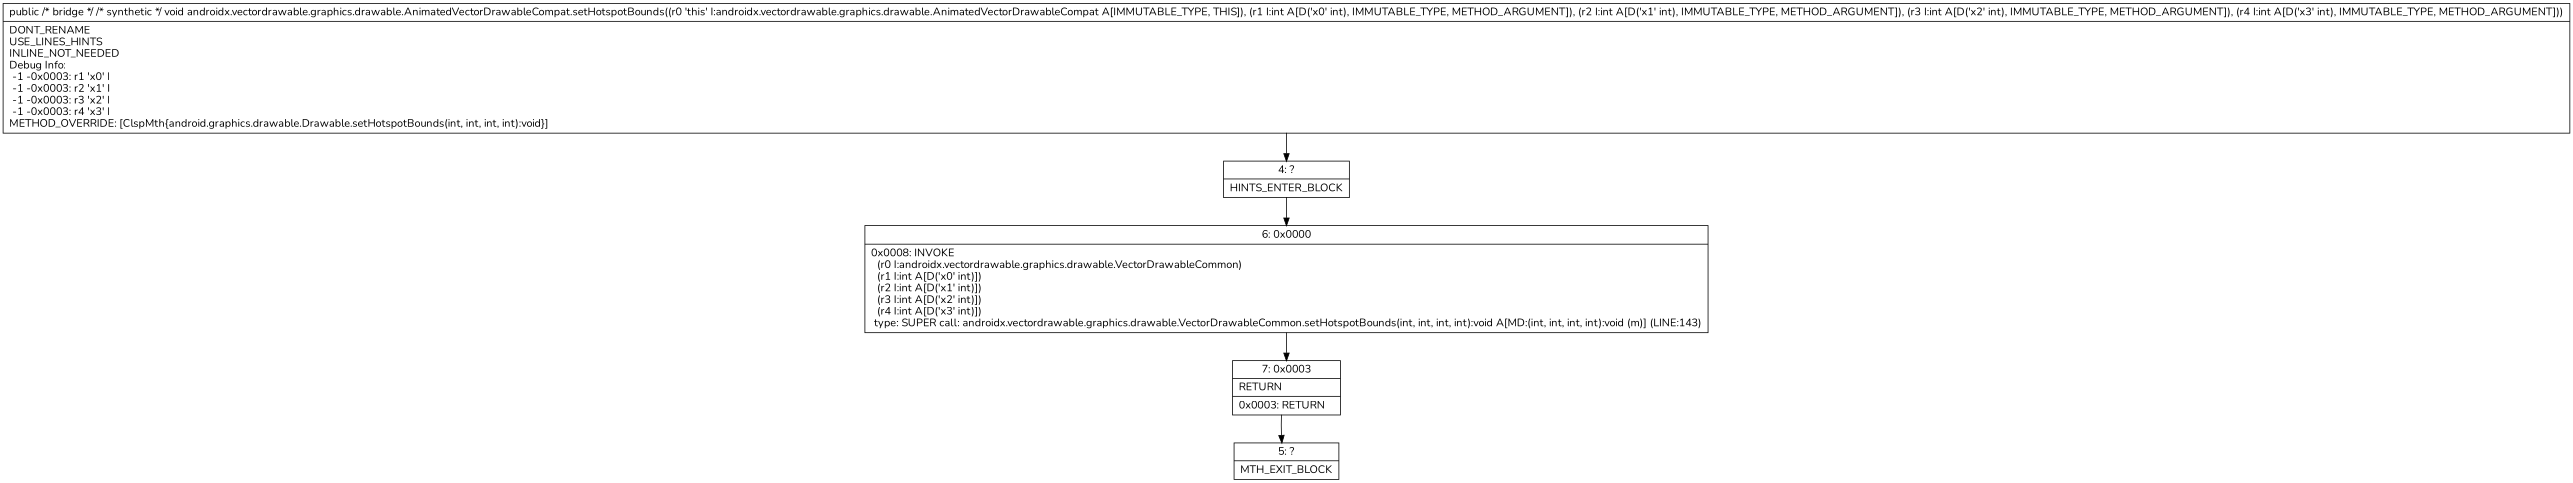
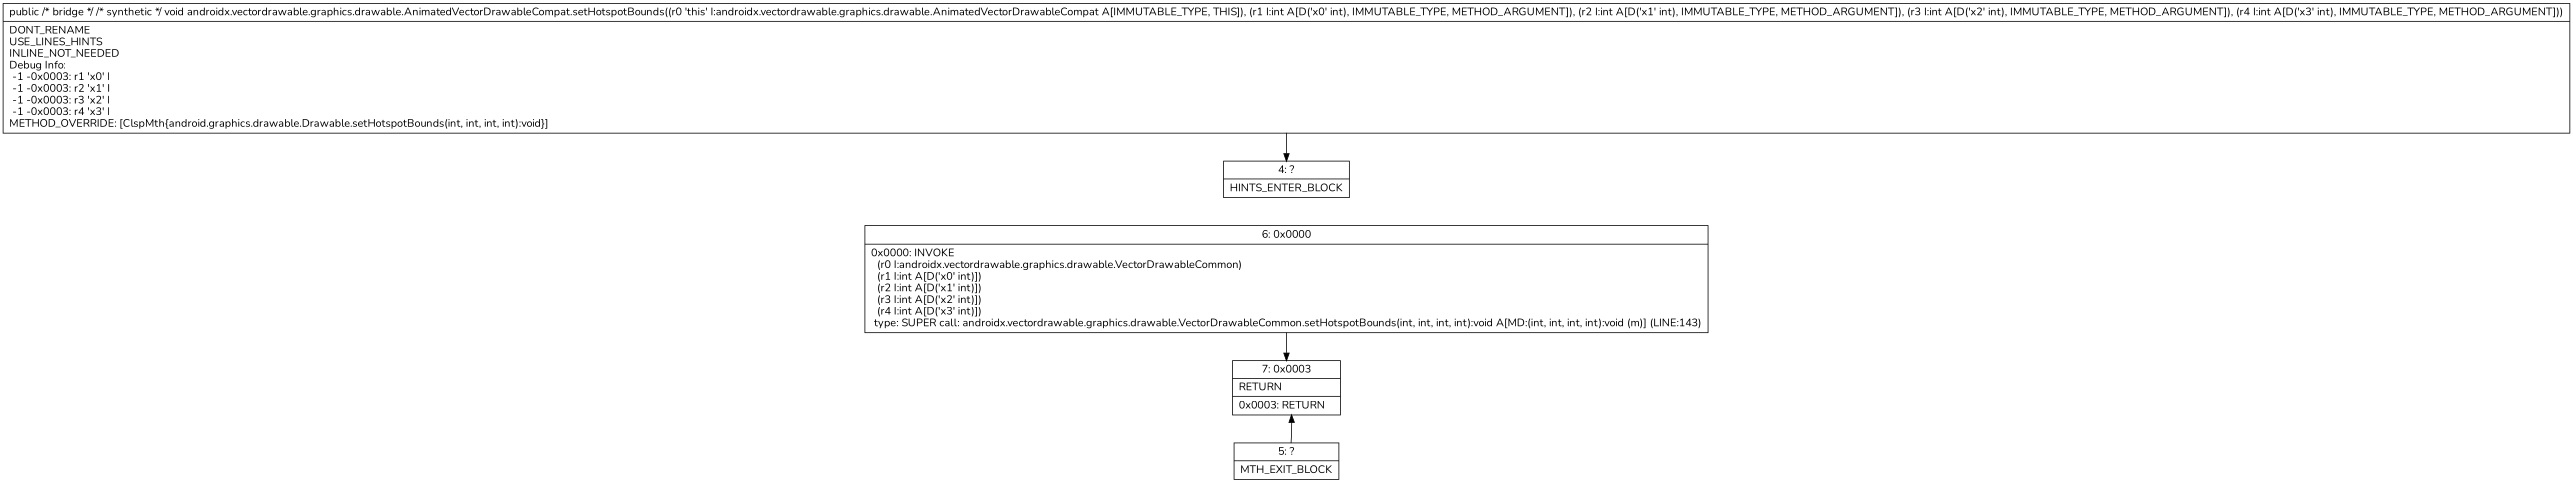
edge "4: ?" -> "6: 0x0000": removed
node "6: 0x0000": text "0x0008: INVOKE" -> "0x0000: INVOKE"
edge "7: 0x0003" -> "5: ?": reversed
